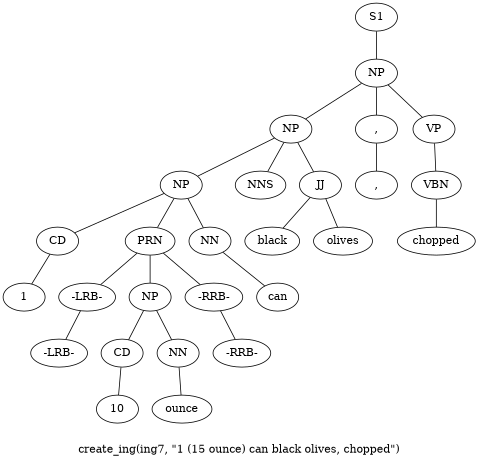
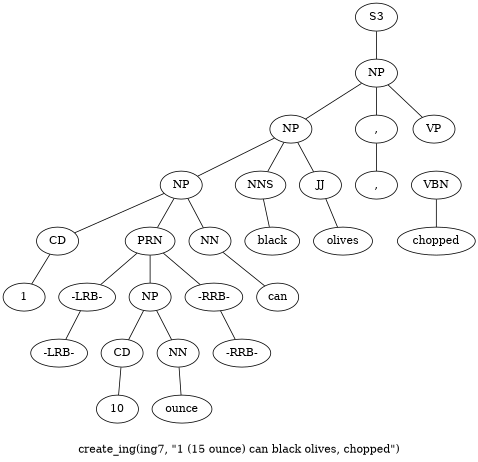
node "S1": label "S1" -> "S3"
edge "VP" -- "VBN": removed
edge "JJ" -- "black": now "NNS" -- "black"
